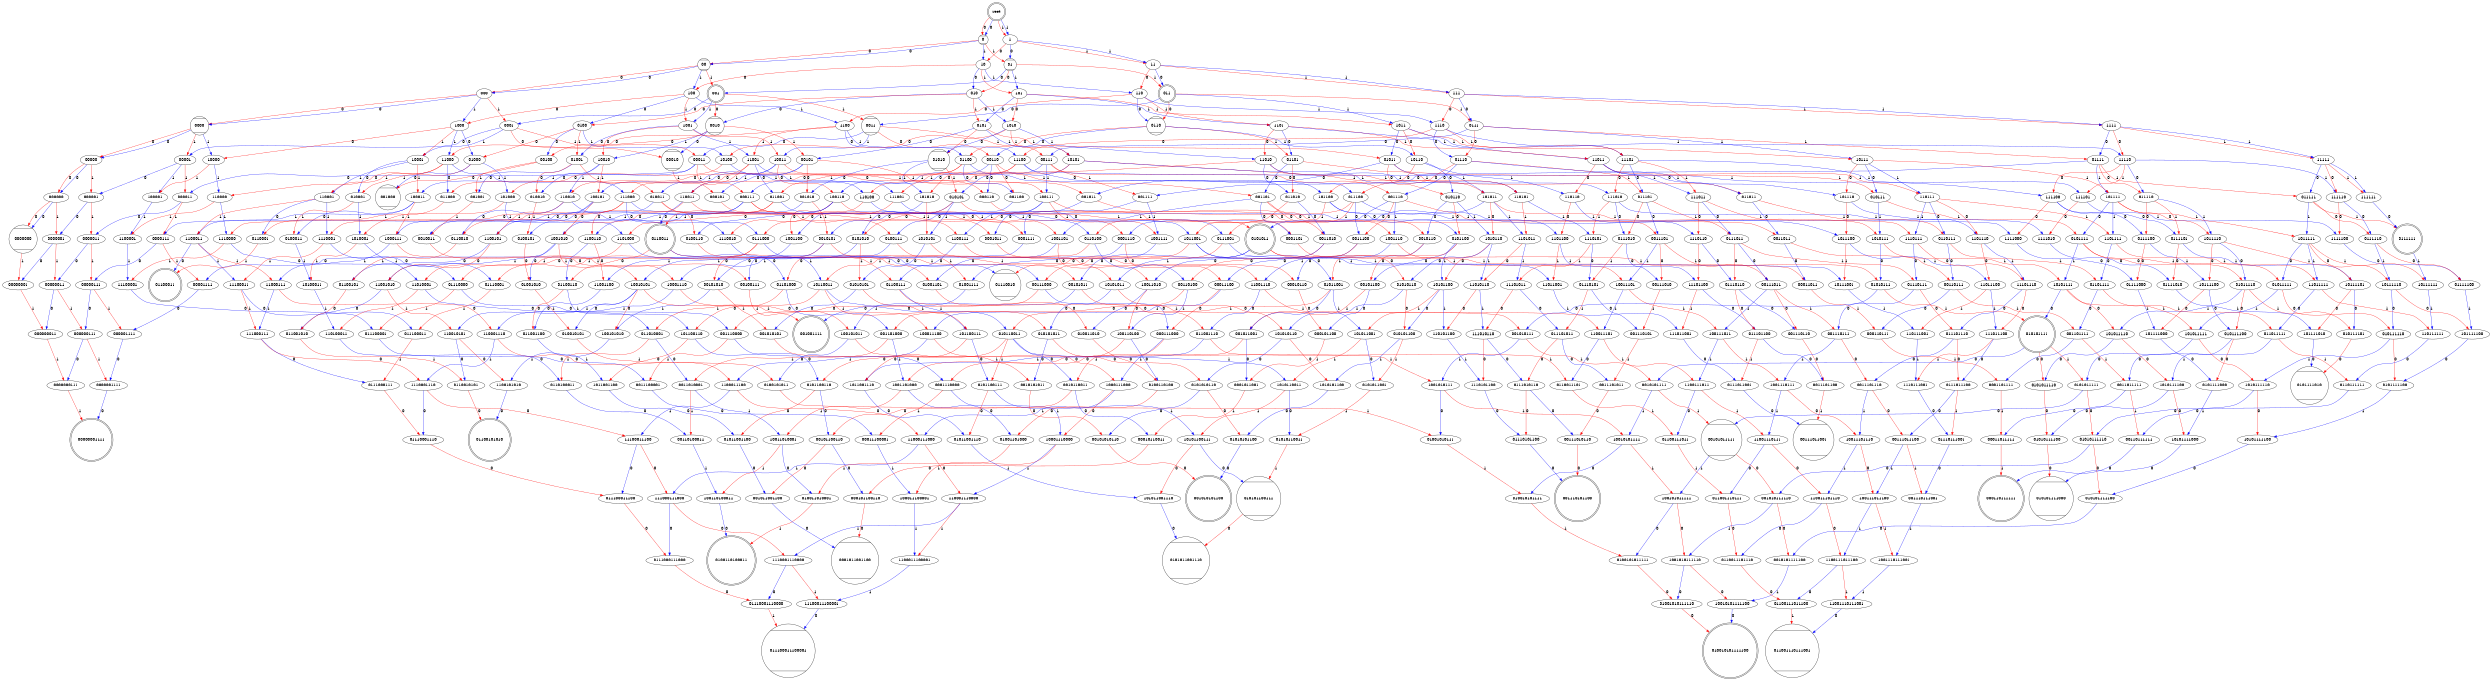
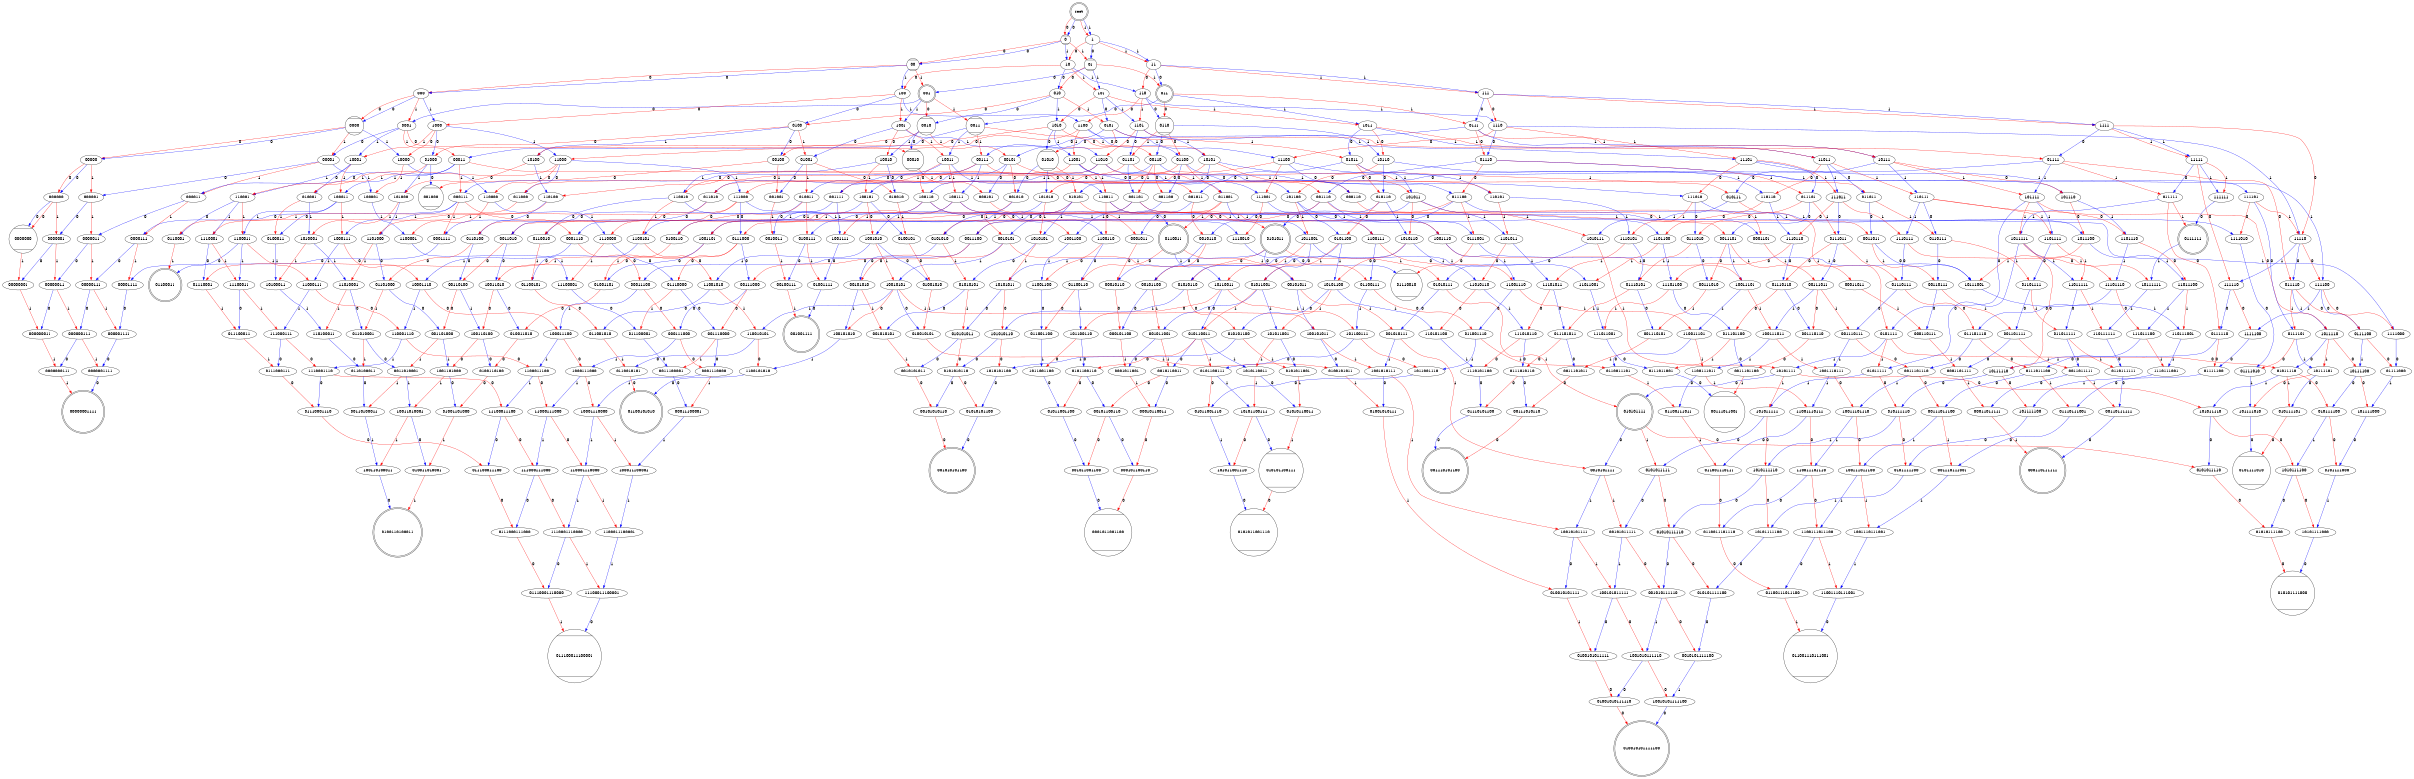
edge "11110" -> "111101": reversed
edge "0011011" -> "00011011": now "0011011" -> "10111001"
node "00101011111": shape Mcircle -> ellipse
